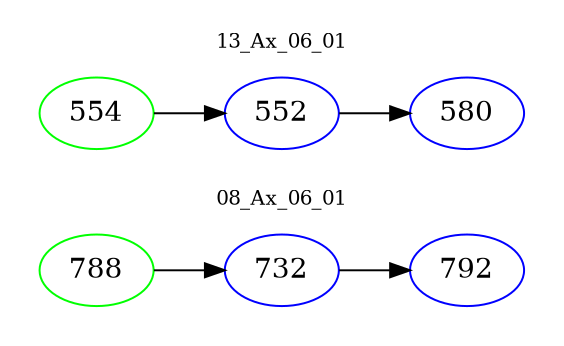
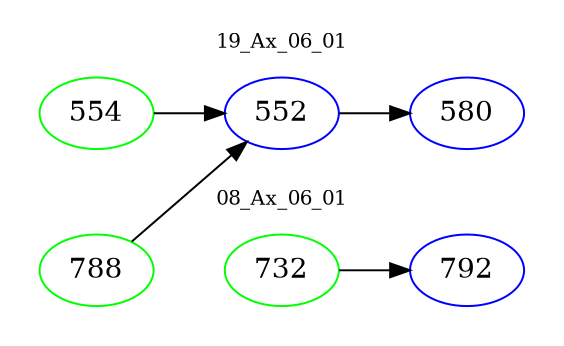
cluster "13_Ax_06_01": label "13_Ax_06_01" -> "19_Ax_06_01"
edge "788" -> "732": now "788" -> "552"
node "732": color blue -> green
